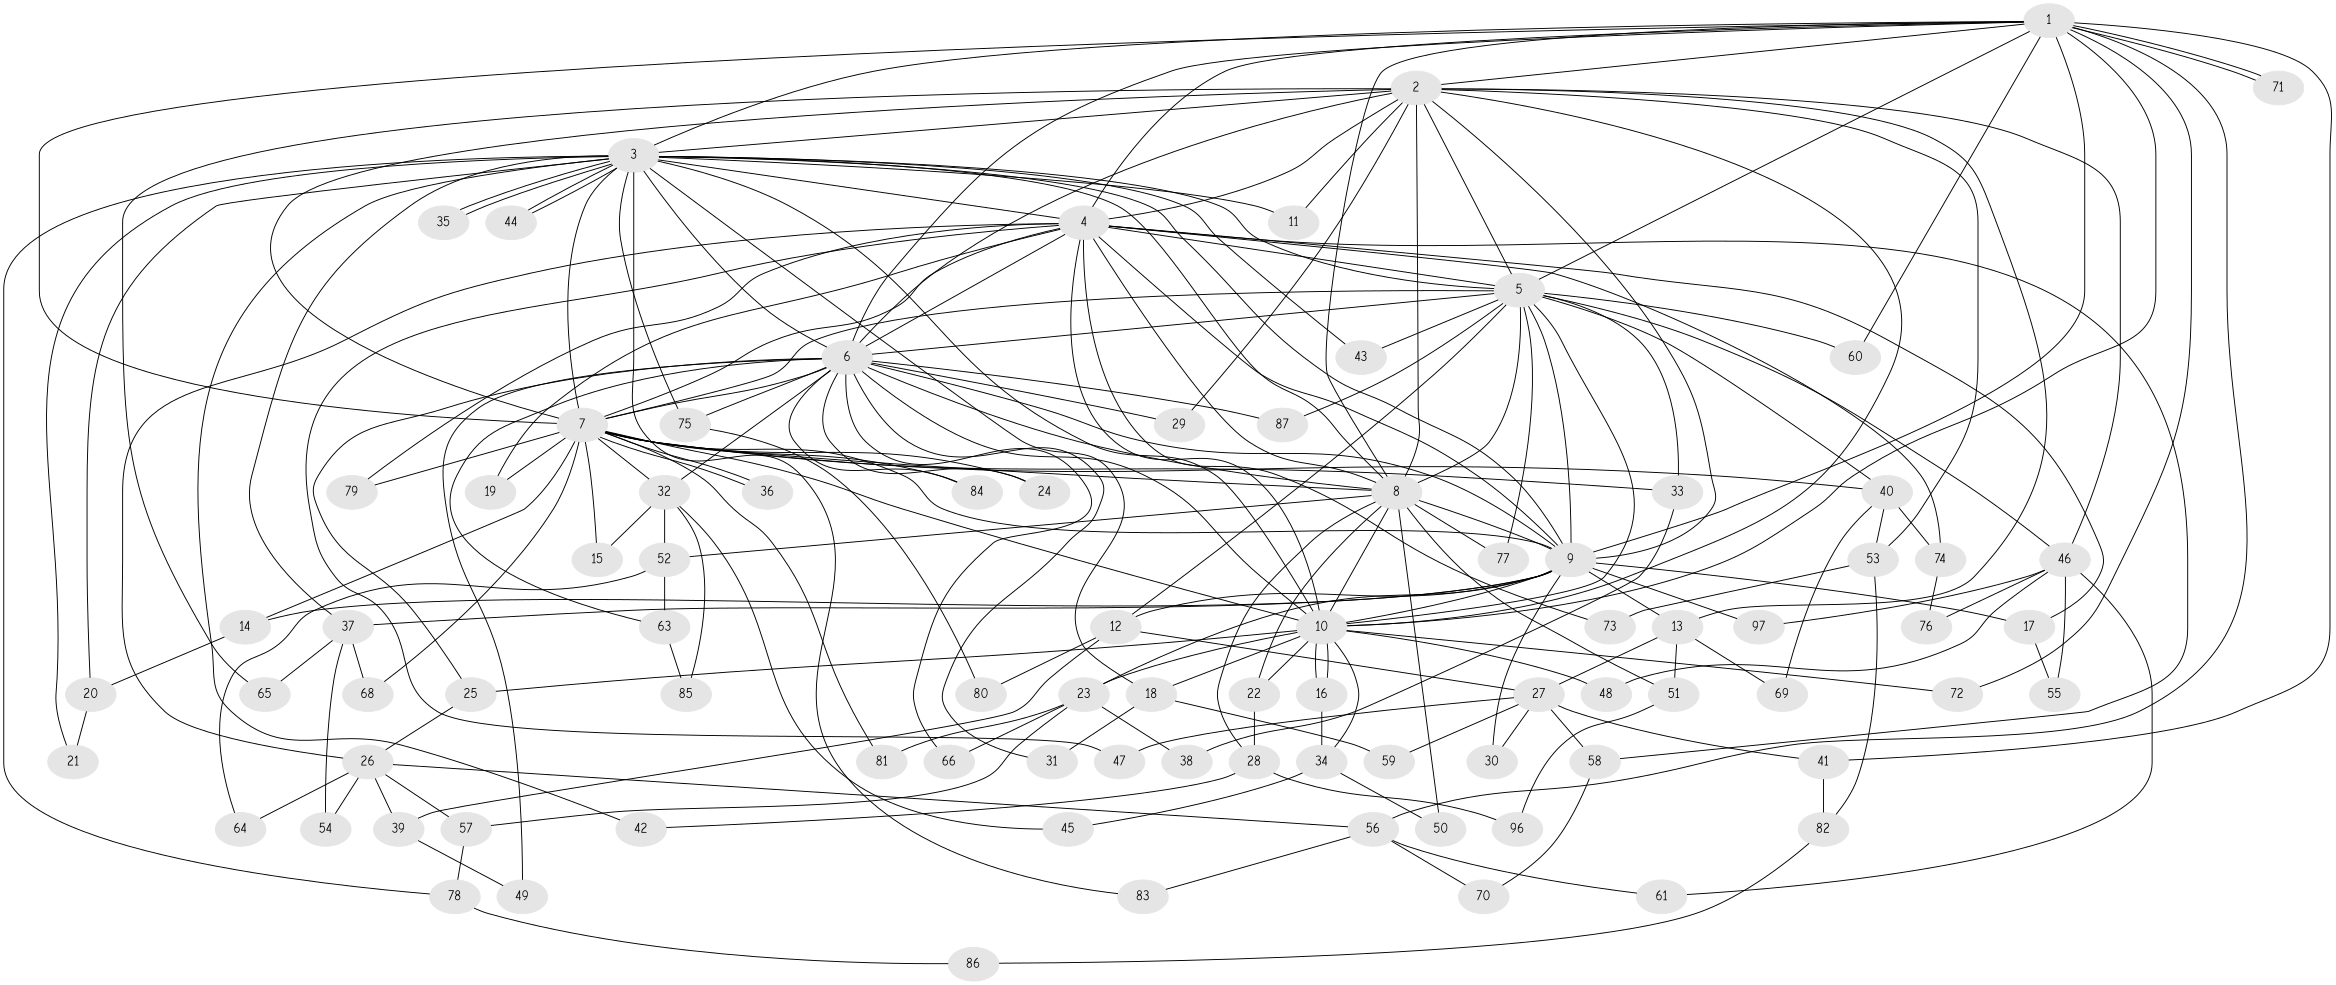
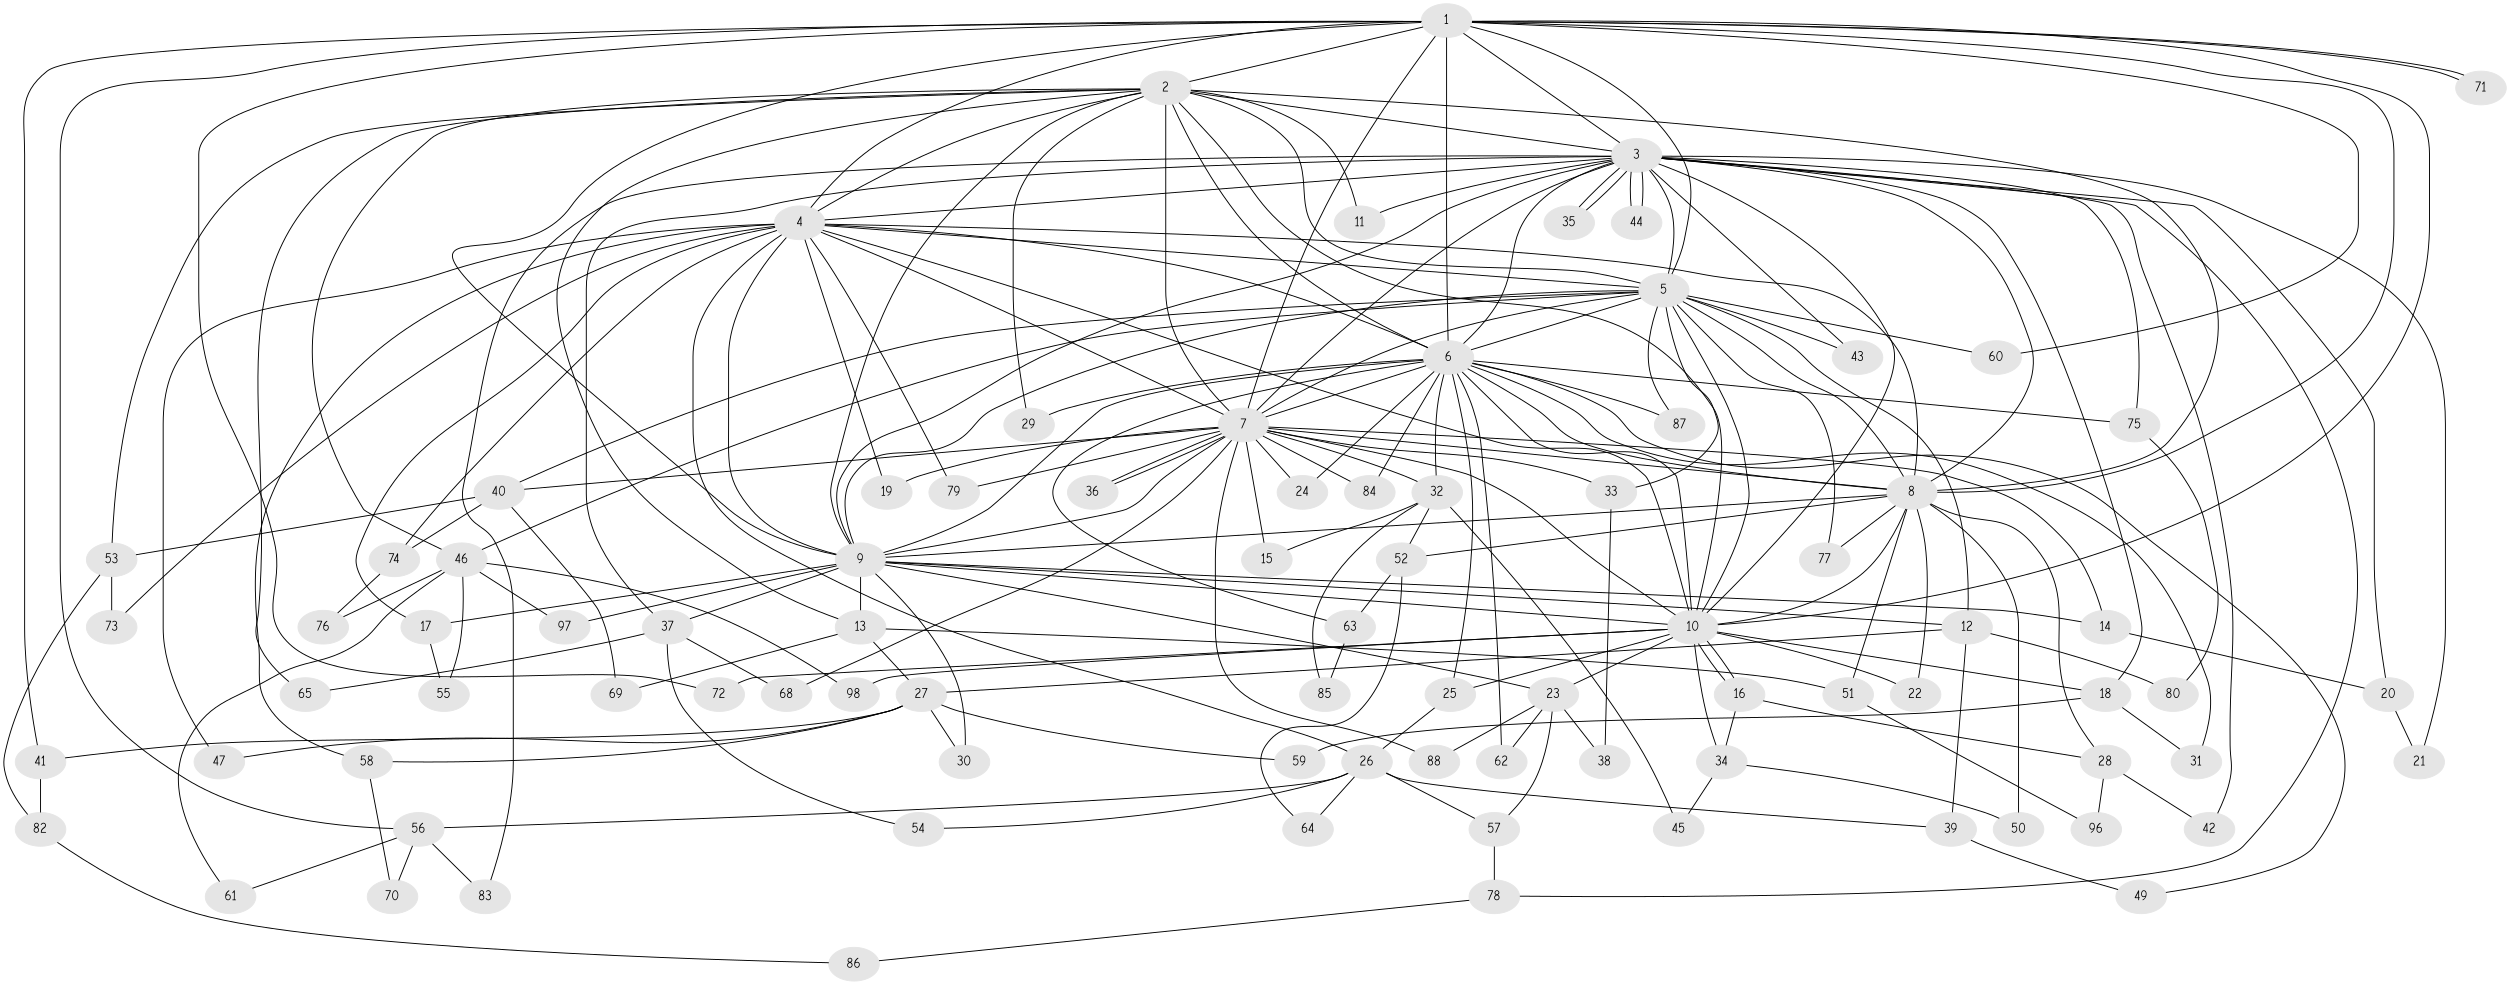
node "48": label "48" -> "98"
edge "22" -- "28": now "16" -- "28"
node "81": label "81" -> "88"
node "66": label "66" -> "62"
